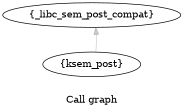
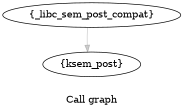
edge "{ksem_post}" -> "{_libc_sem_post_compat}": reversed
